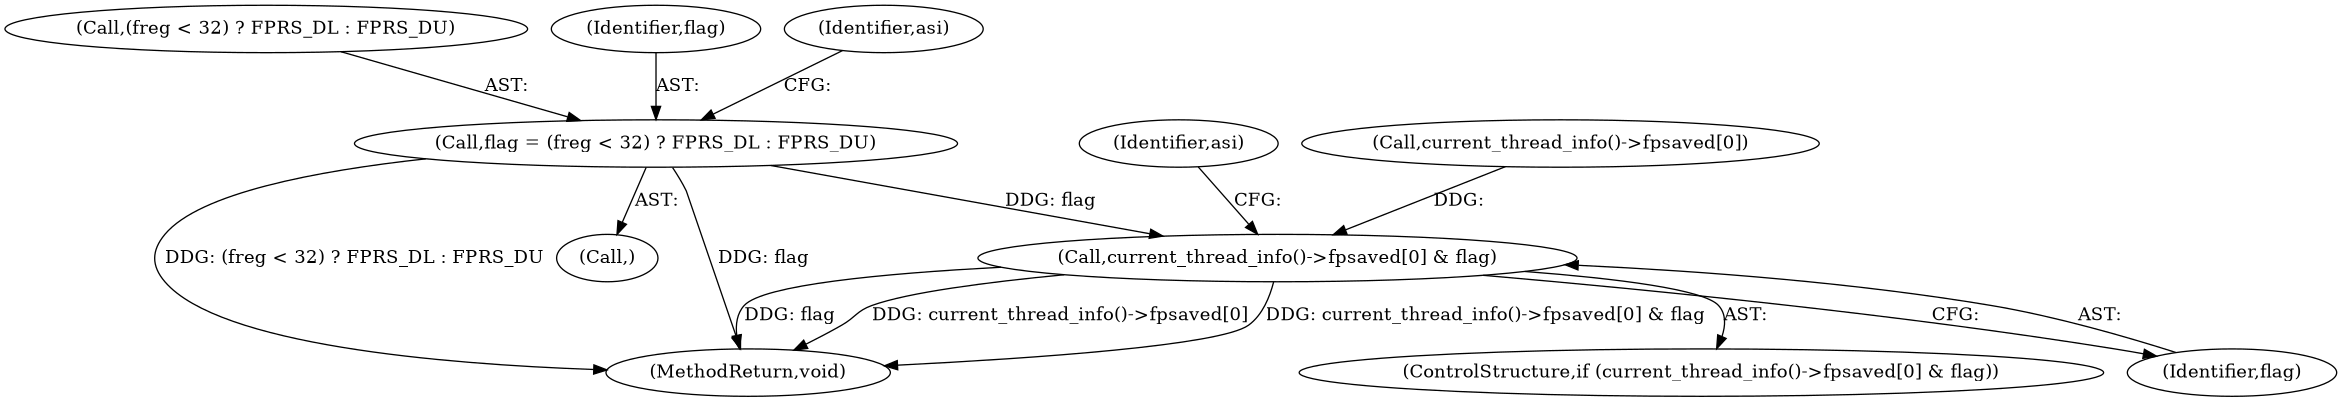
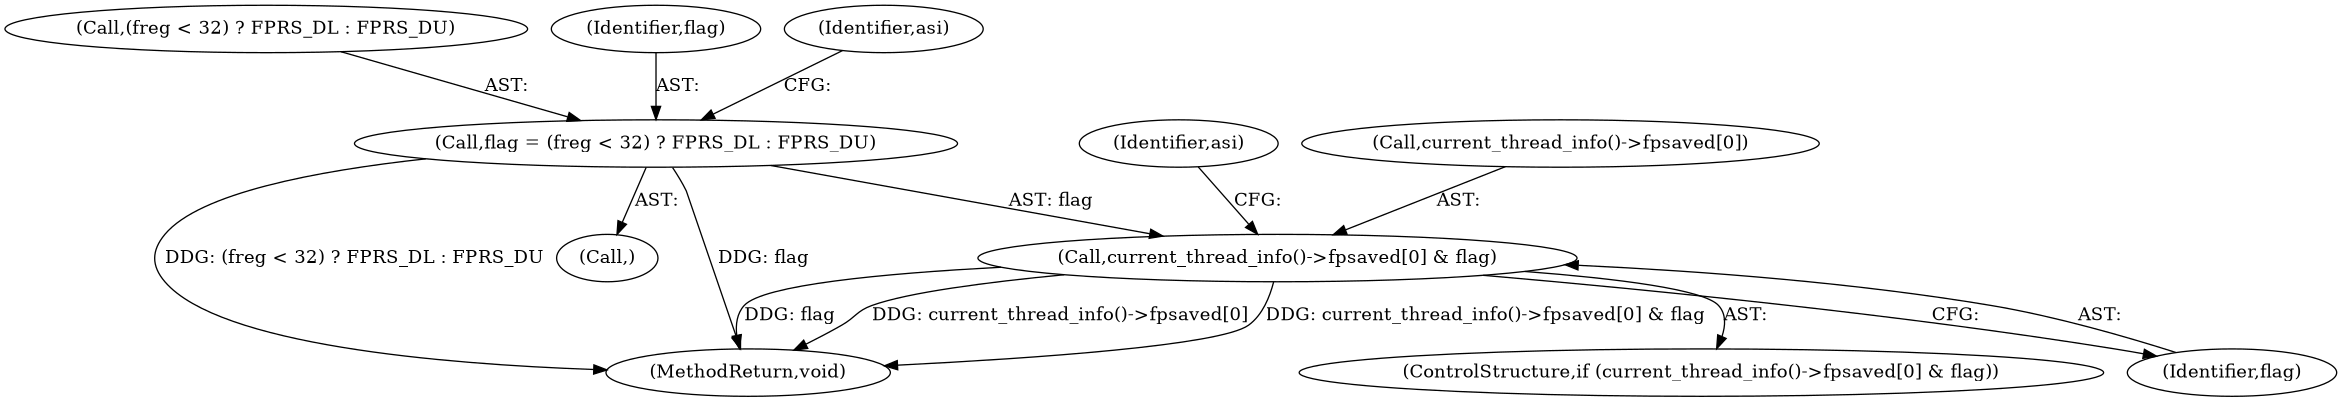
edge "(Call,flag = (freg < 32) ? FPRS_DL : FPRS_DU)" -> "(Call,current_thread_info()->fpsaved[0] & flag)": label "DDG: flag" -> "AST: flag"
edge "(Call,current_thread_info()->fpsaved[0])" -> "(Call,current_thread_info()->fpsaved[0] & flag)": label "DDG: " -> "AST: "
